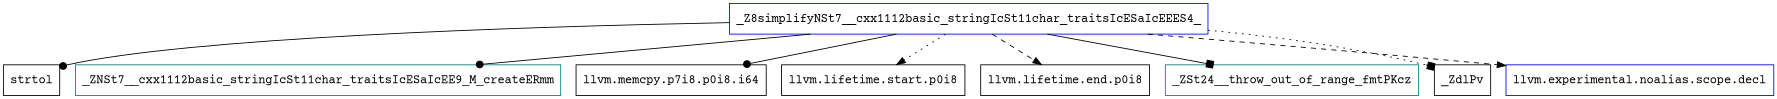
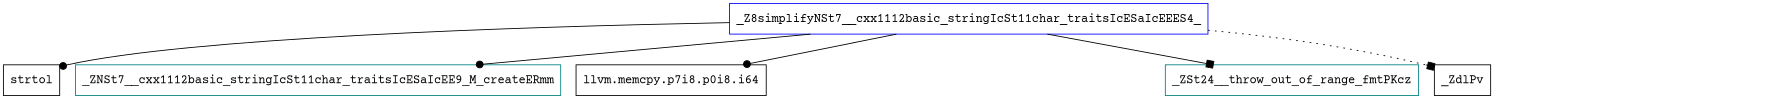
node "llvm.lifetime.start.p0i8": removed
node "llvm.lifetime.end.p0i8": removed
node "llvm.experimental.noalias.scope.decl": removed
